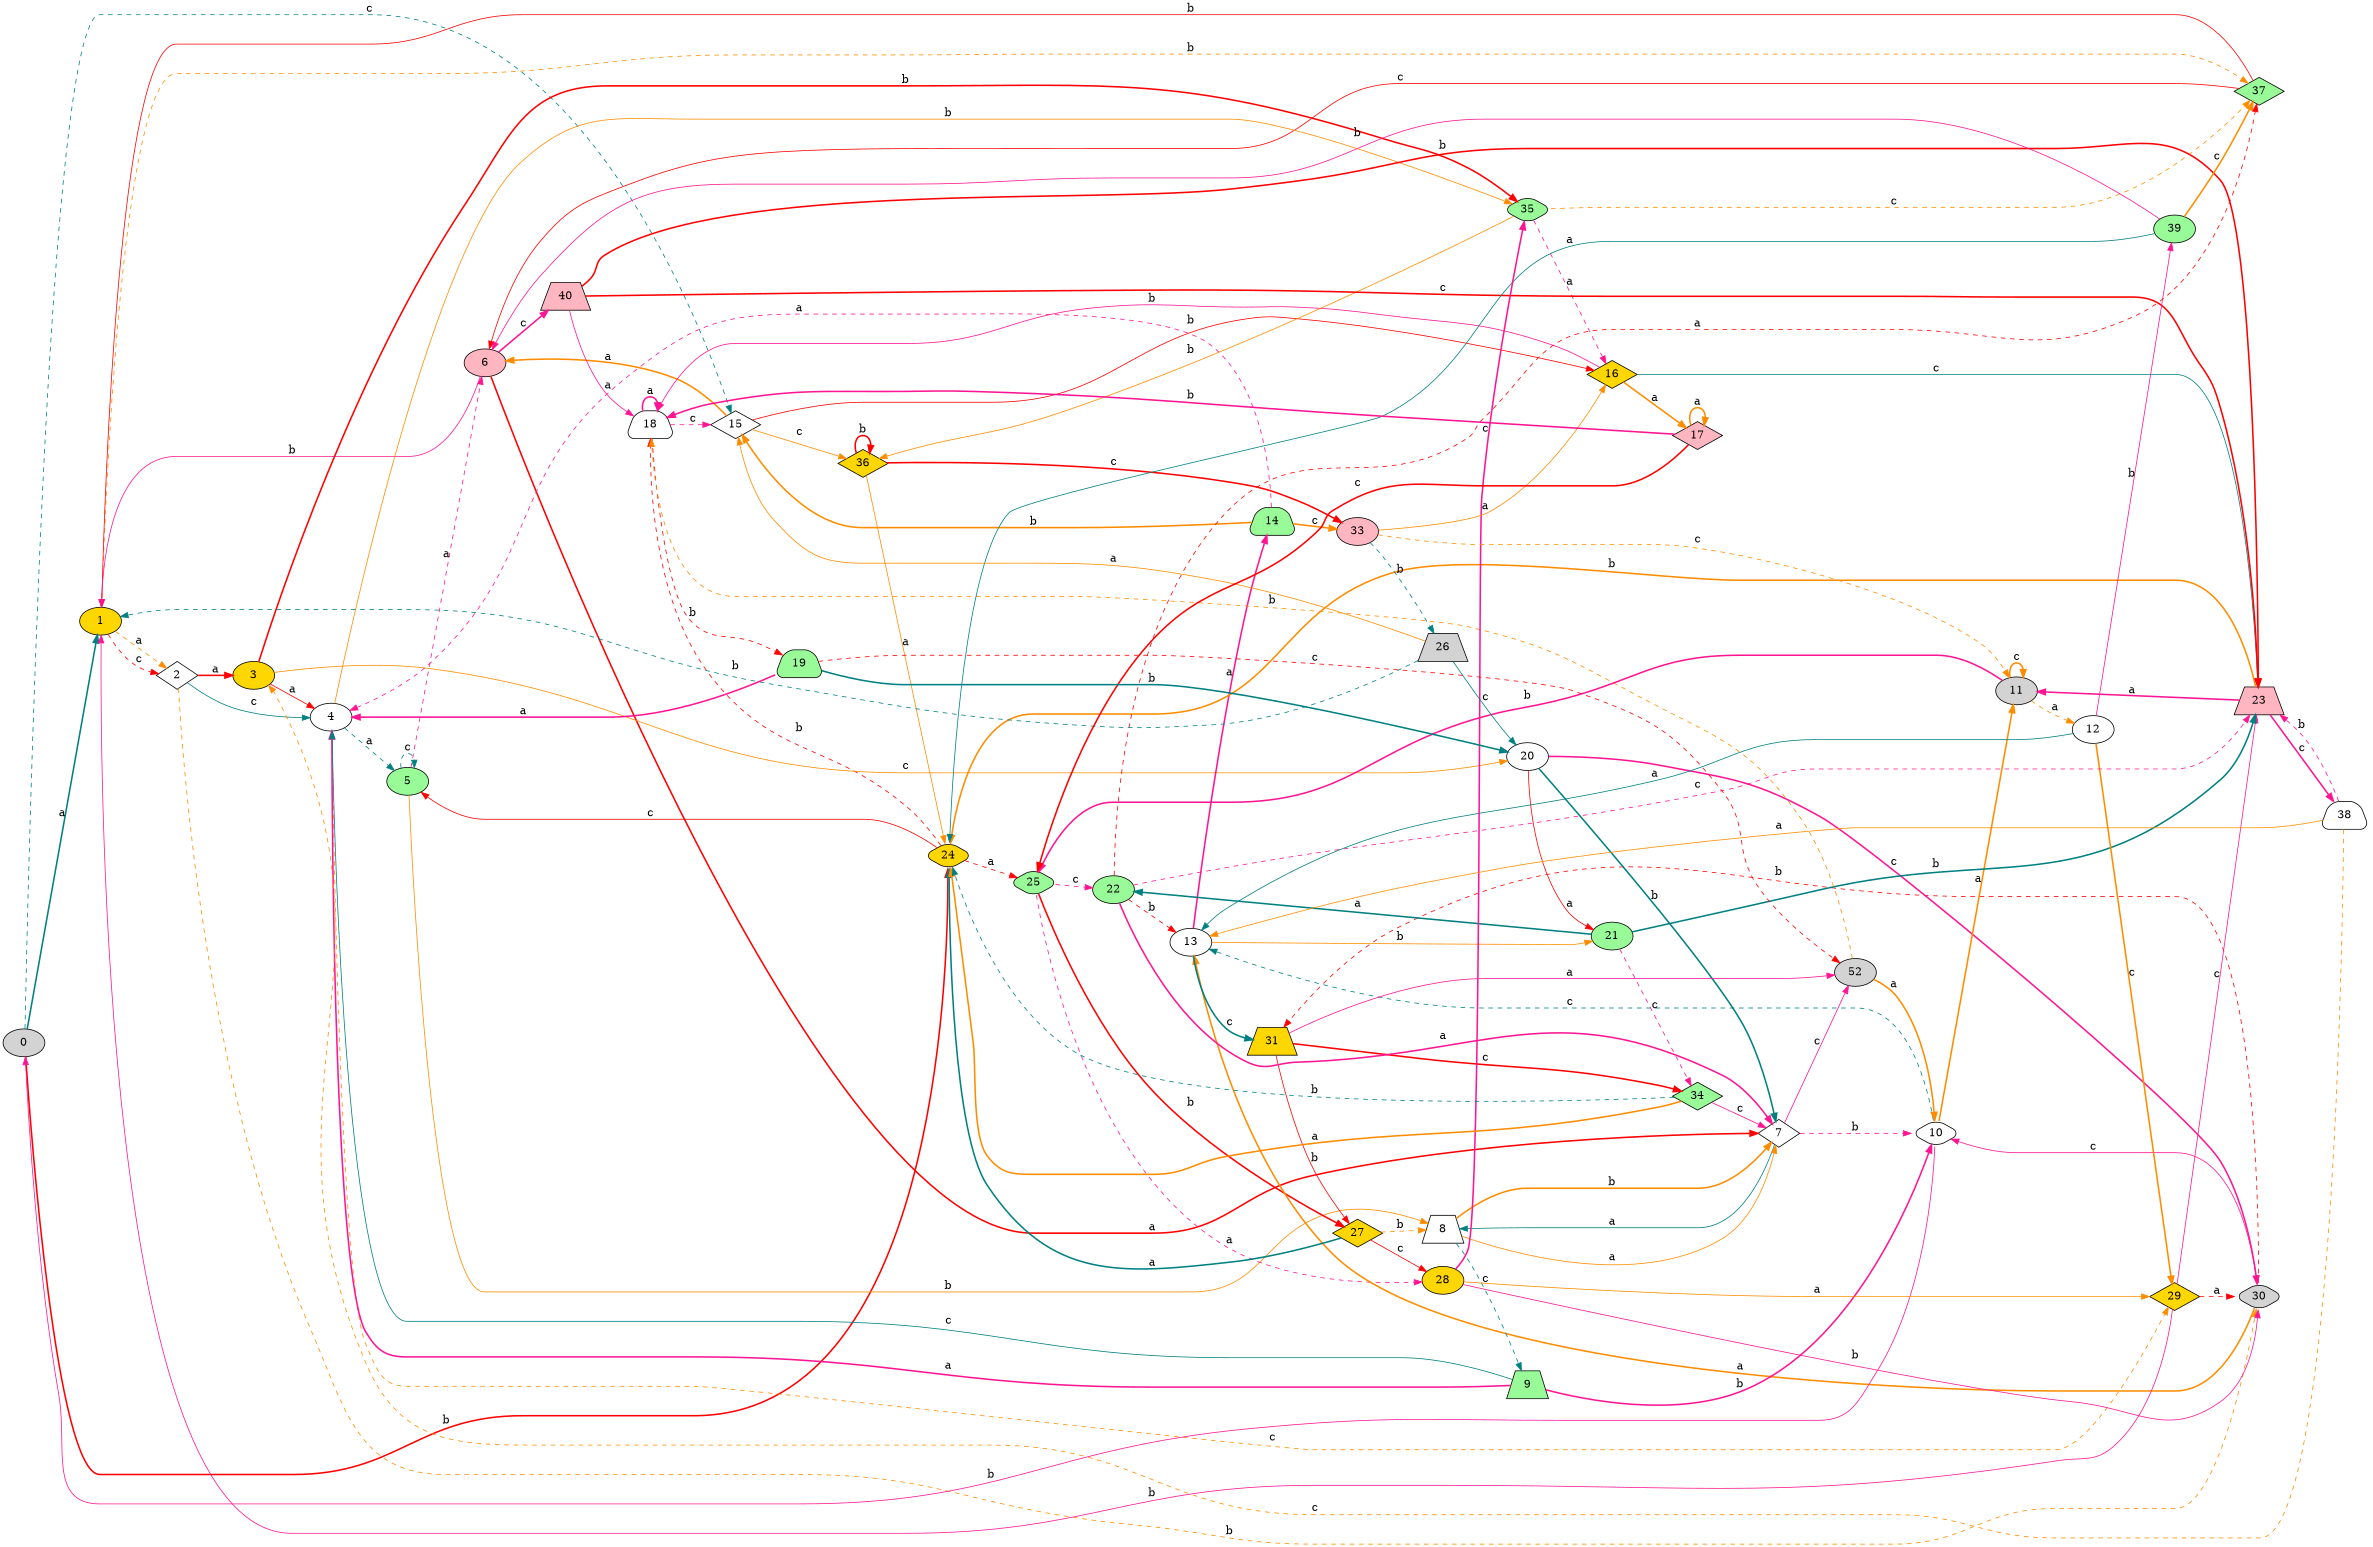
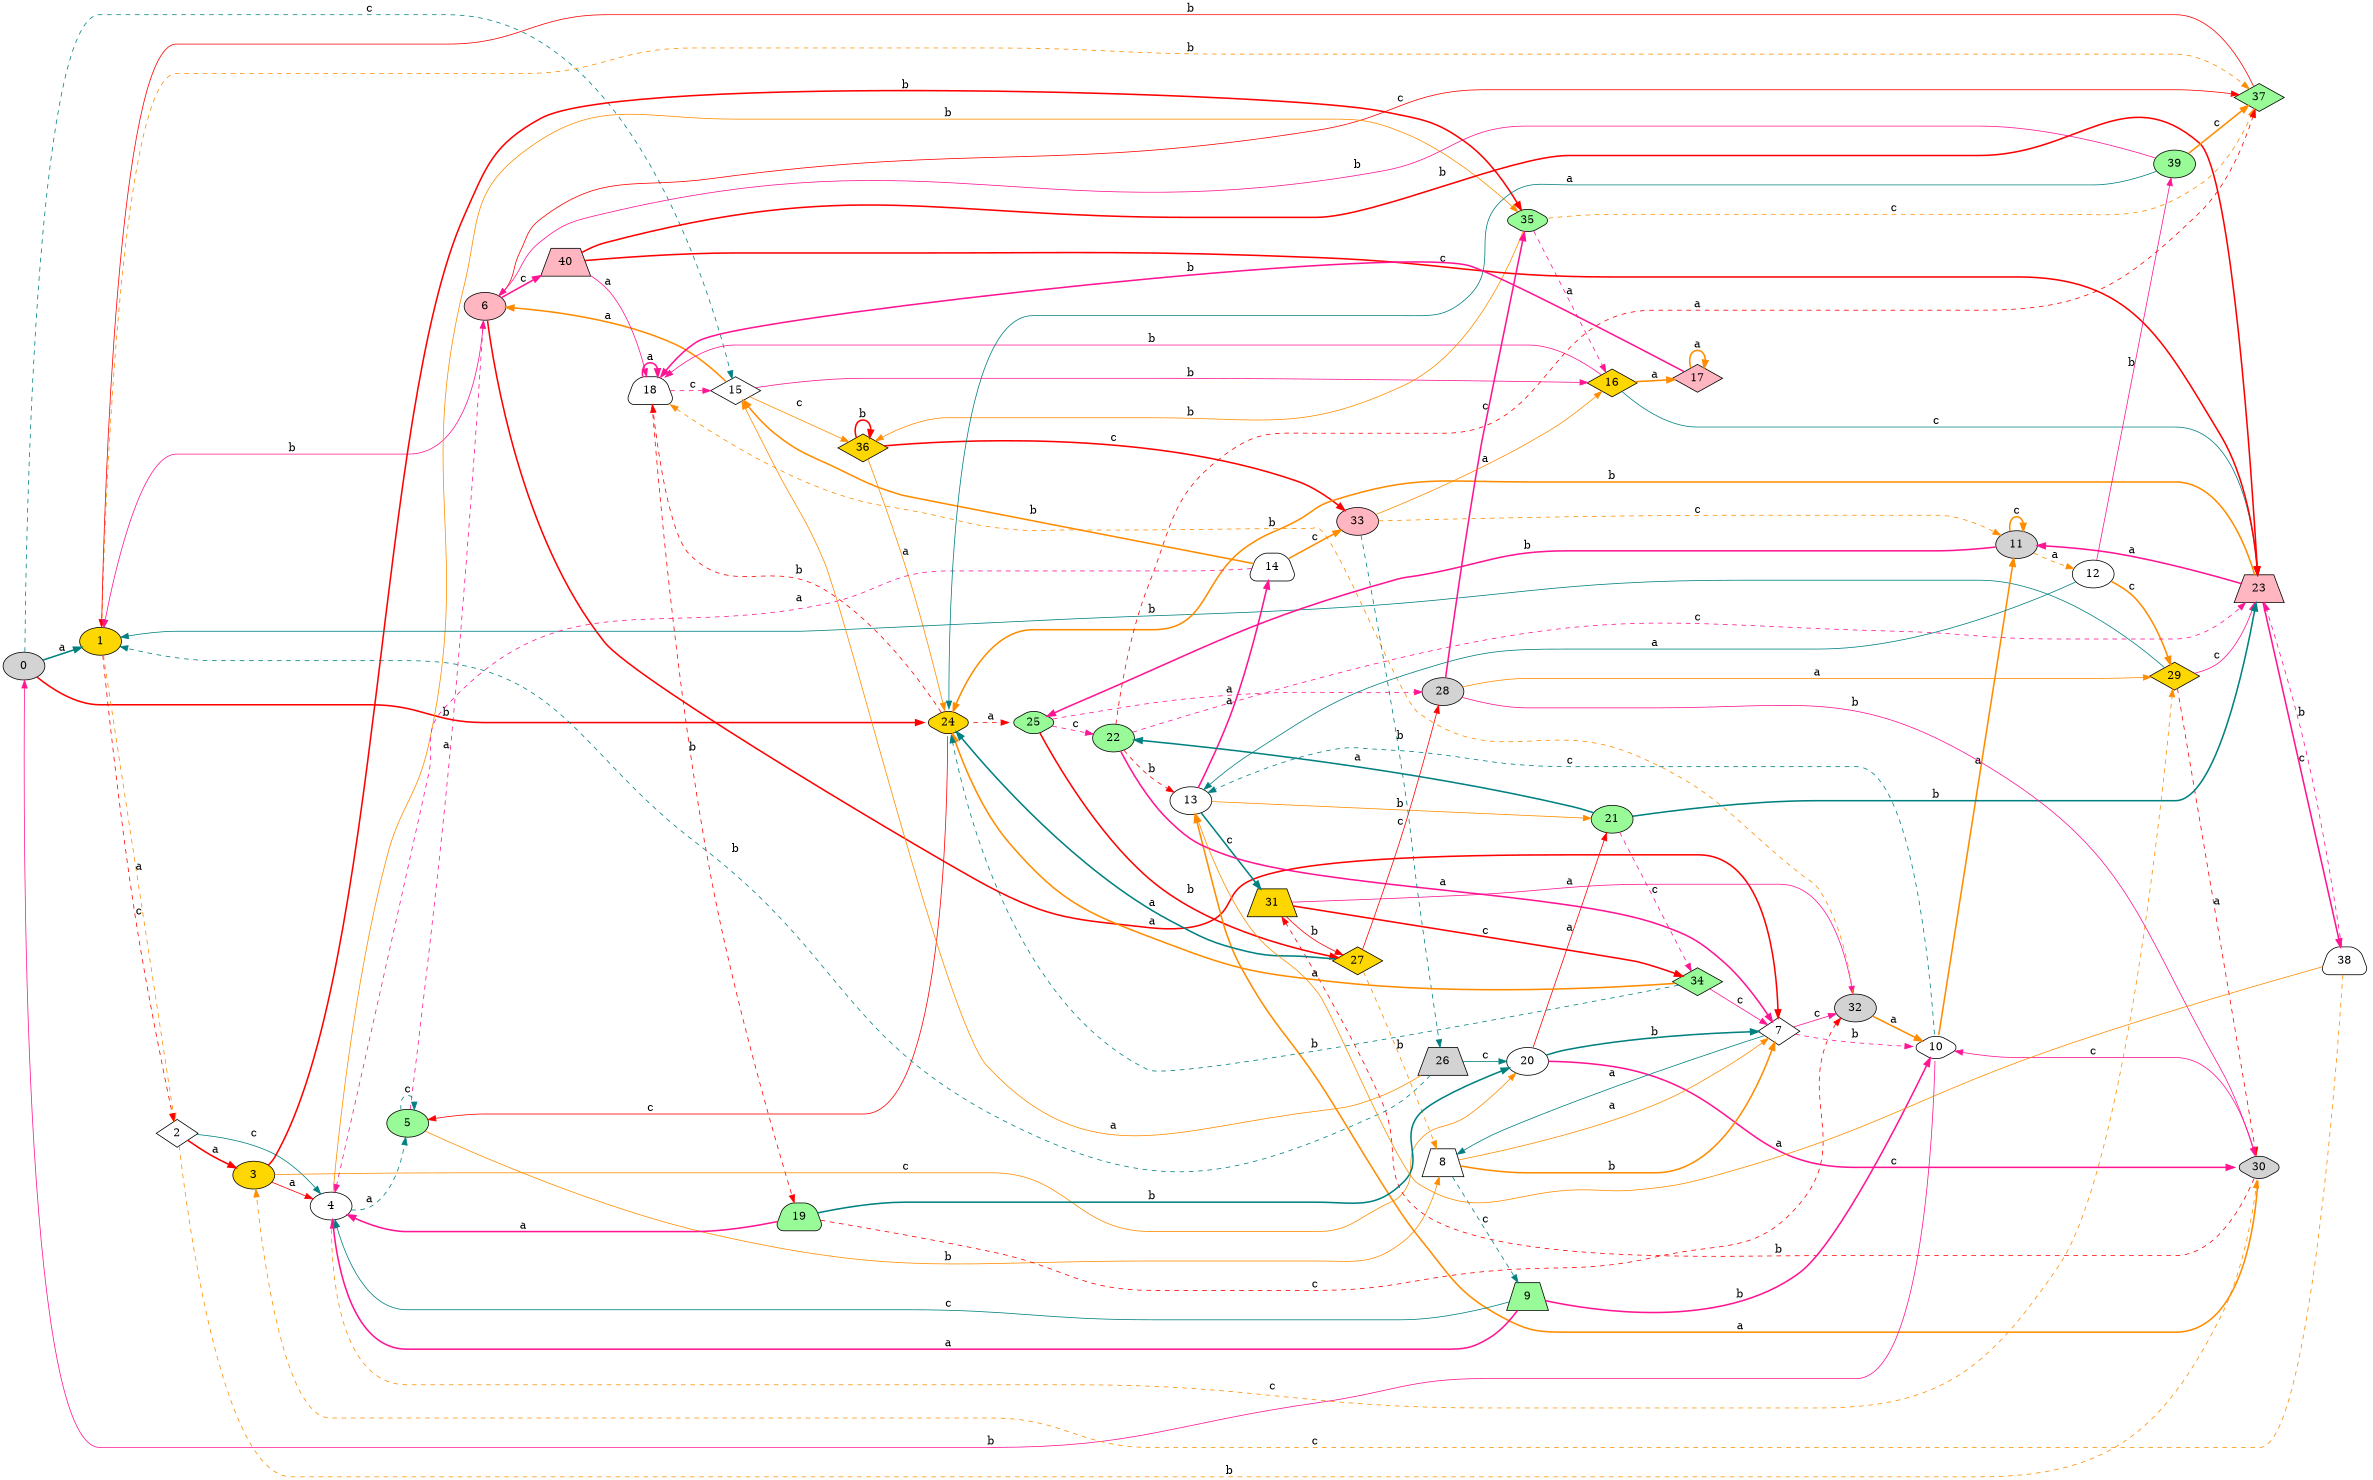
edge "37" -> "6": reversed
edge "15" -> "16": color red -> deeppink
node "14": fillcolor palegreen -> white
edge "17" -> "25": removed, label "c"
node "52": label "52" -> "32"
node "28": fillcolor gold -> lightgrey
edge "29" -> "1": color deeppink -> teal
